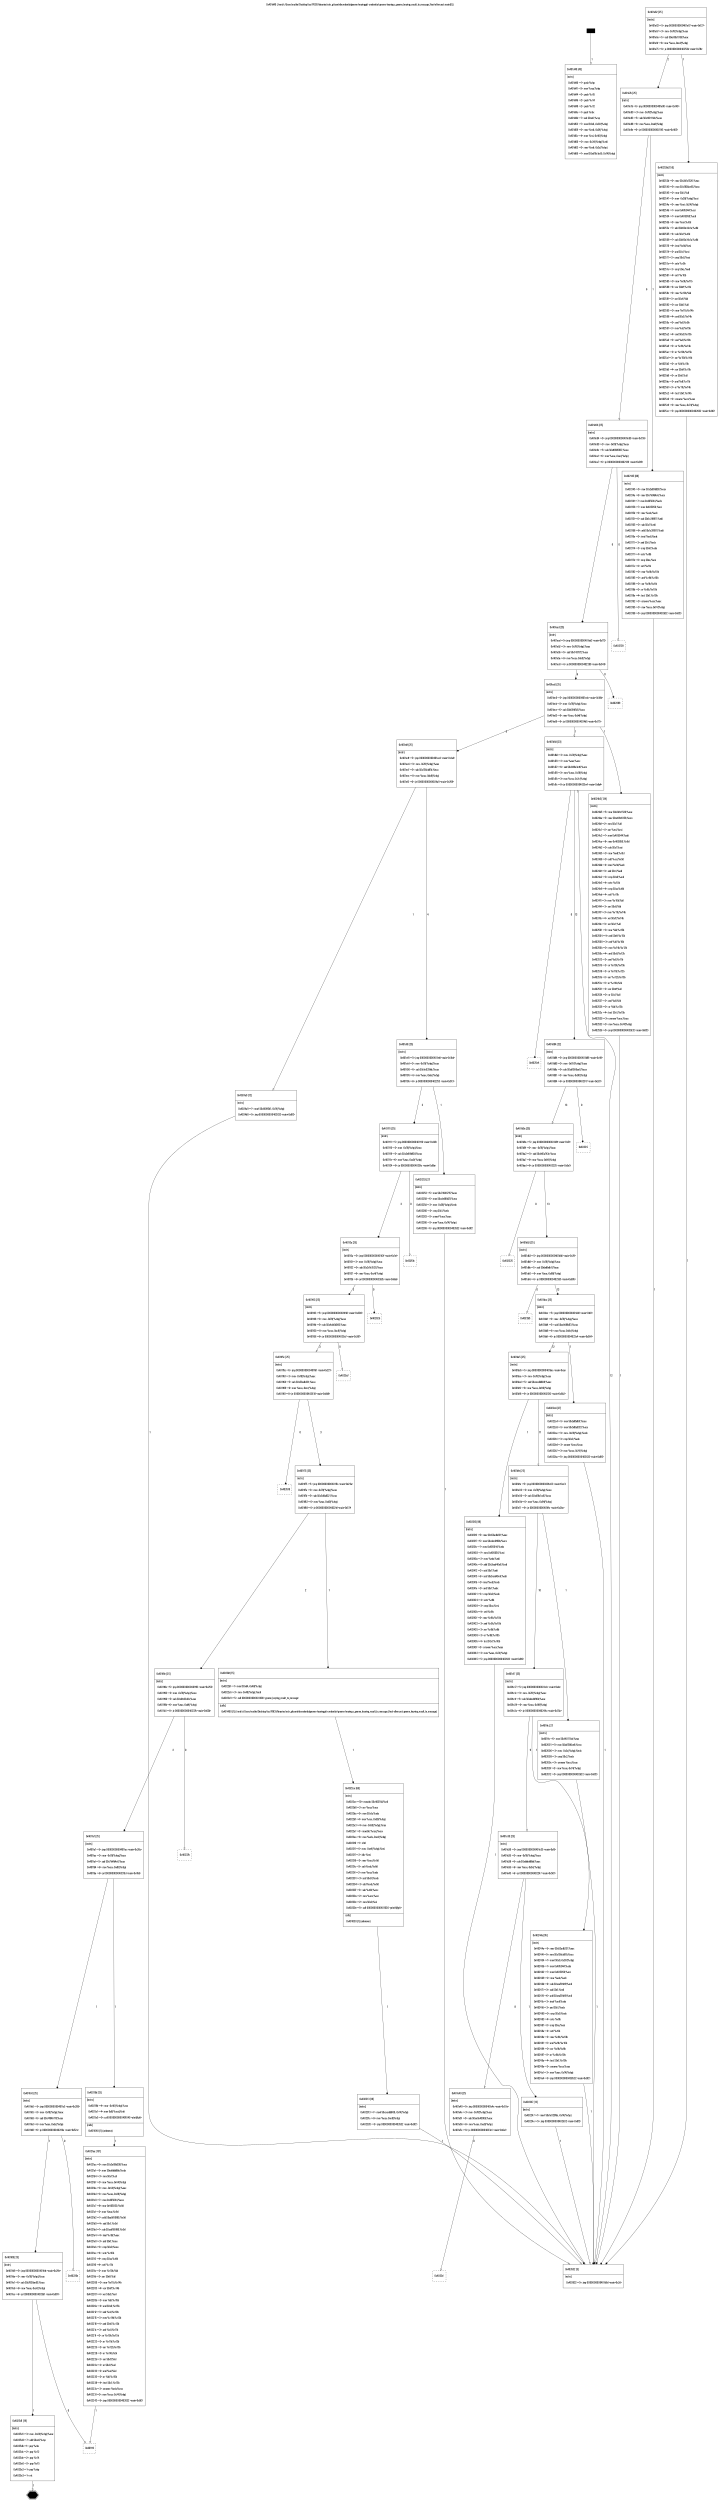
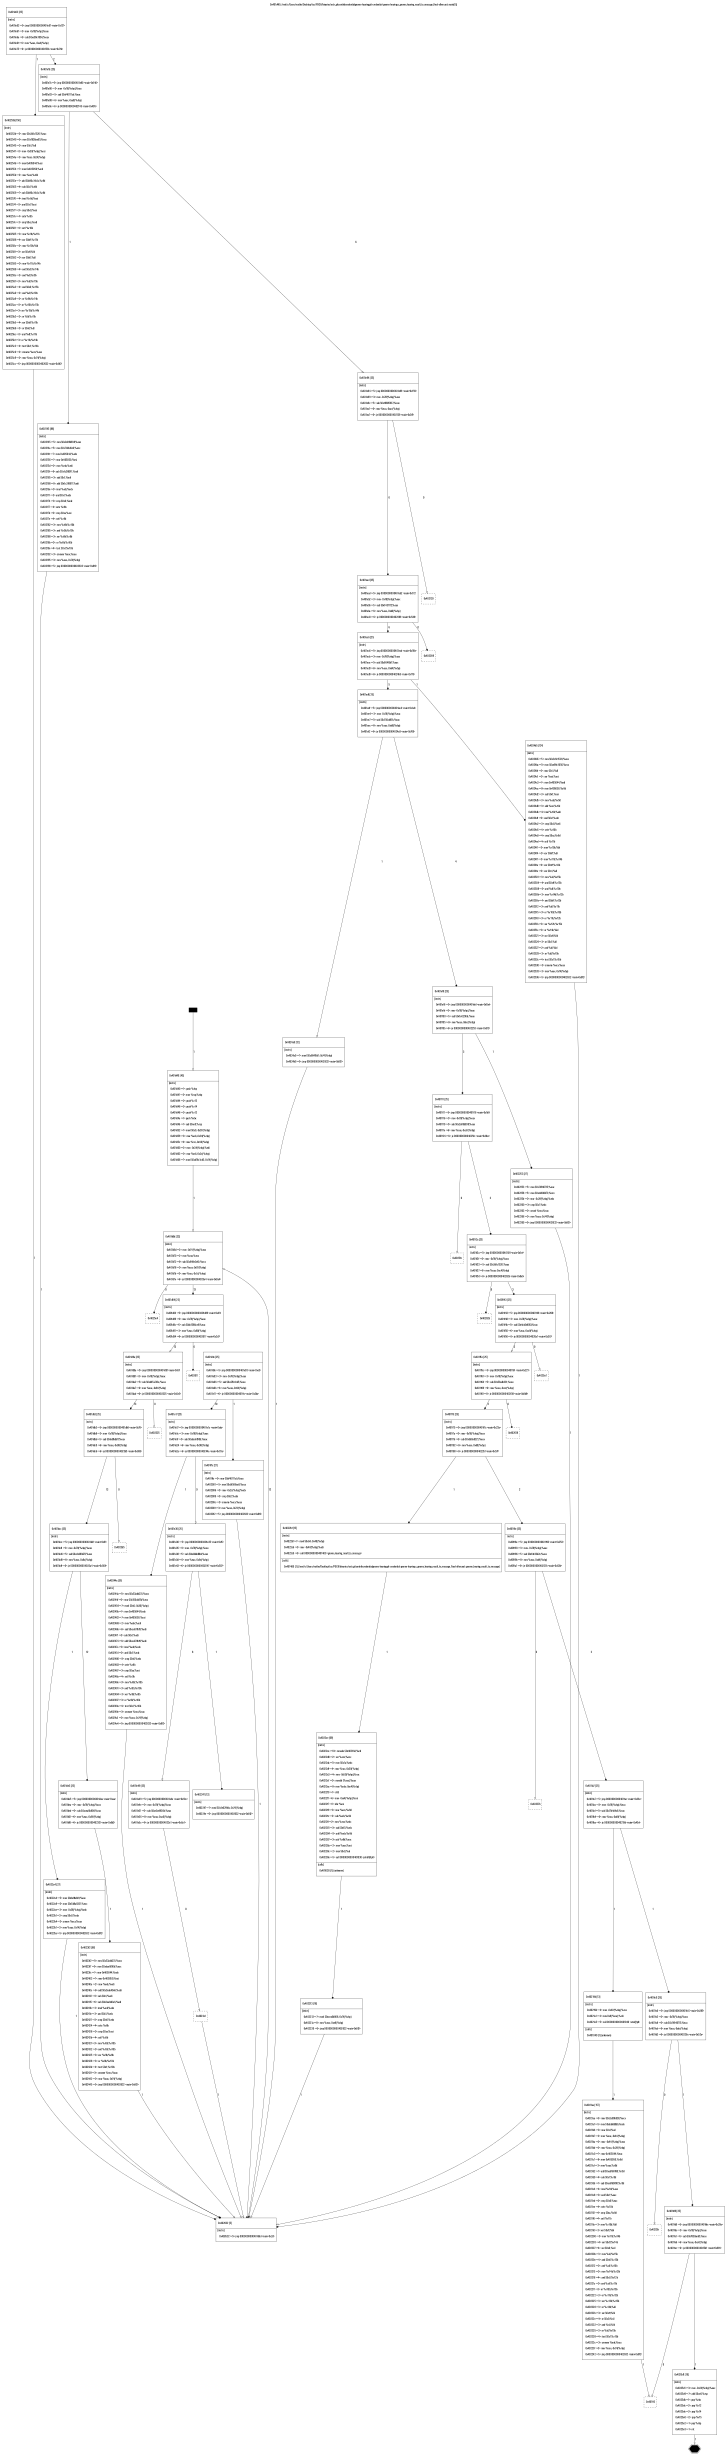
edge "0x401ec6 [25]" -> "0x401d6d [23]": now "0x401d40 [45]" -> "0x401d6d [23]"
edge "0x401de5 [25]" -> "0x401dfe [25]": removed, label "11"
edge "0x402247 [12]" -> "0x402632 [5]": now "0x4023e1" -> "0x402632 [5]"
